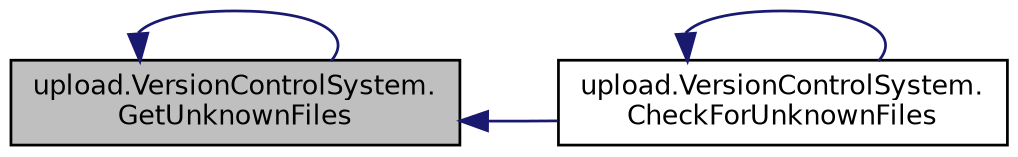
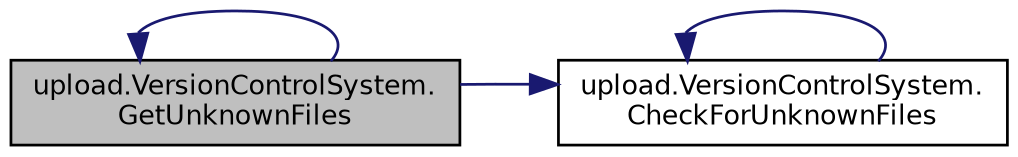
edge "upload.VersionControlSystem. CheckForUnknownFiles" -> "upload.VersionControlSystem. GetUnknownFiles": reversed
